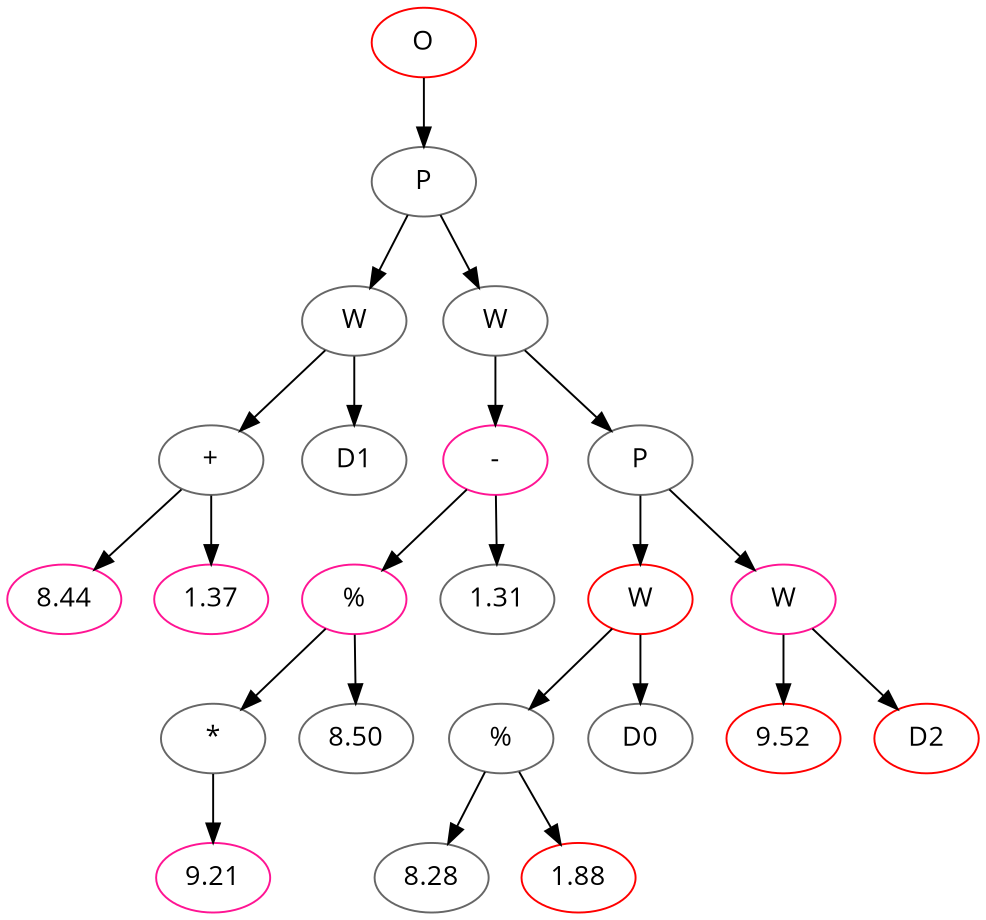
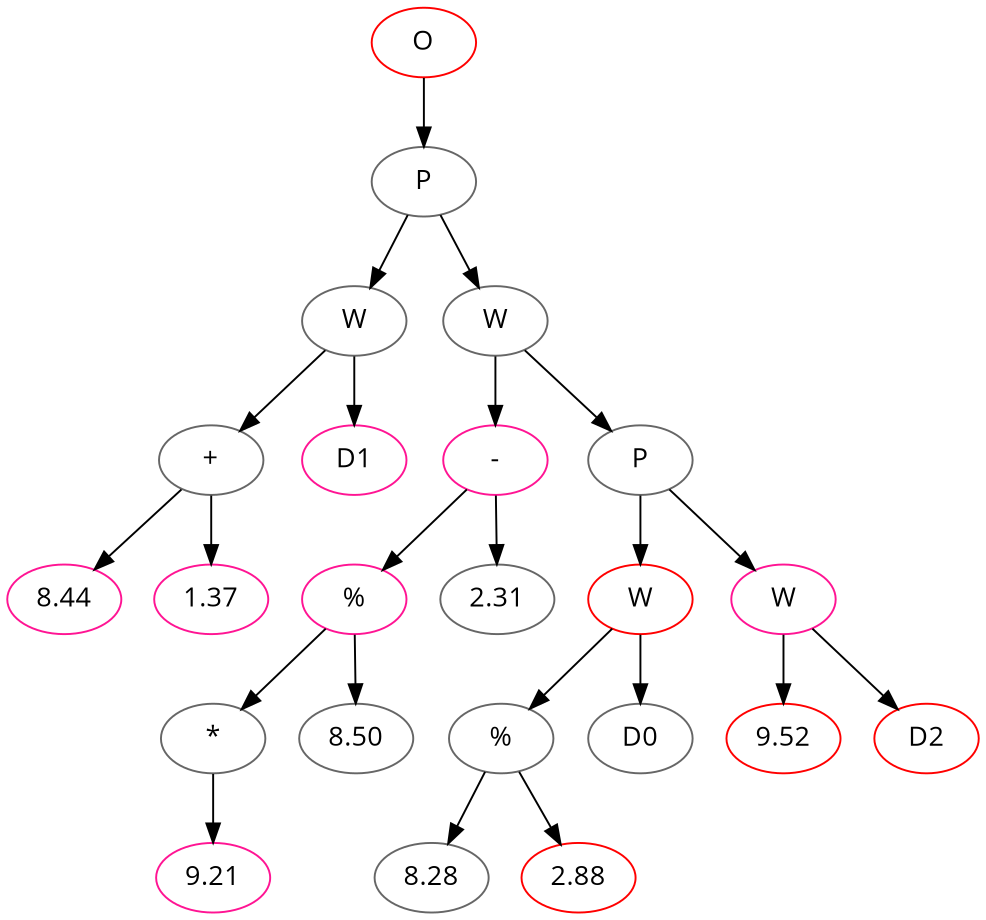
node "D1": color gray40 -> deeppink
node "1.31": label "1.31" -> "2.31"
node "1.88": label "1.88" -> "2.88"
